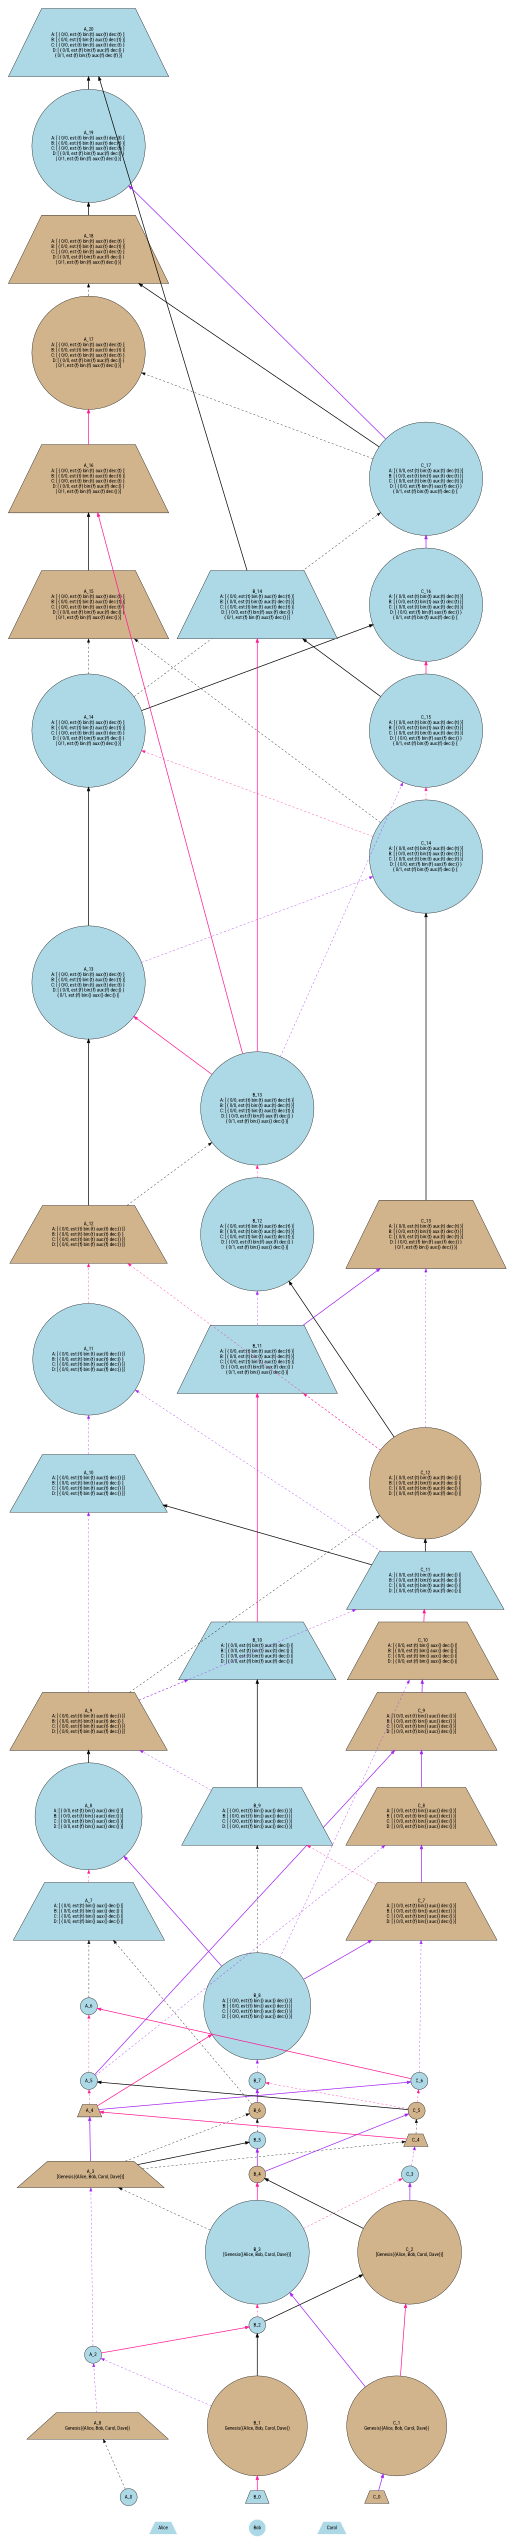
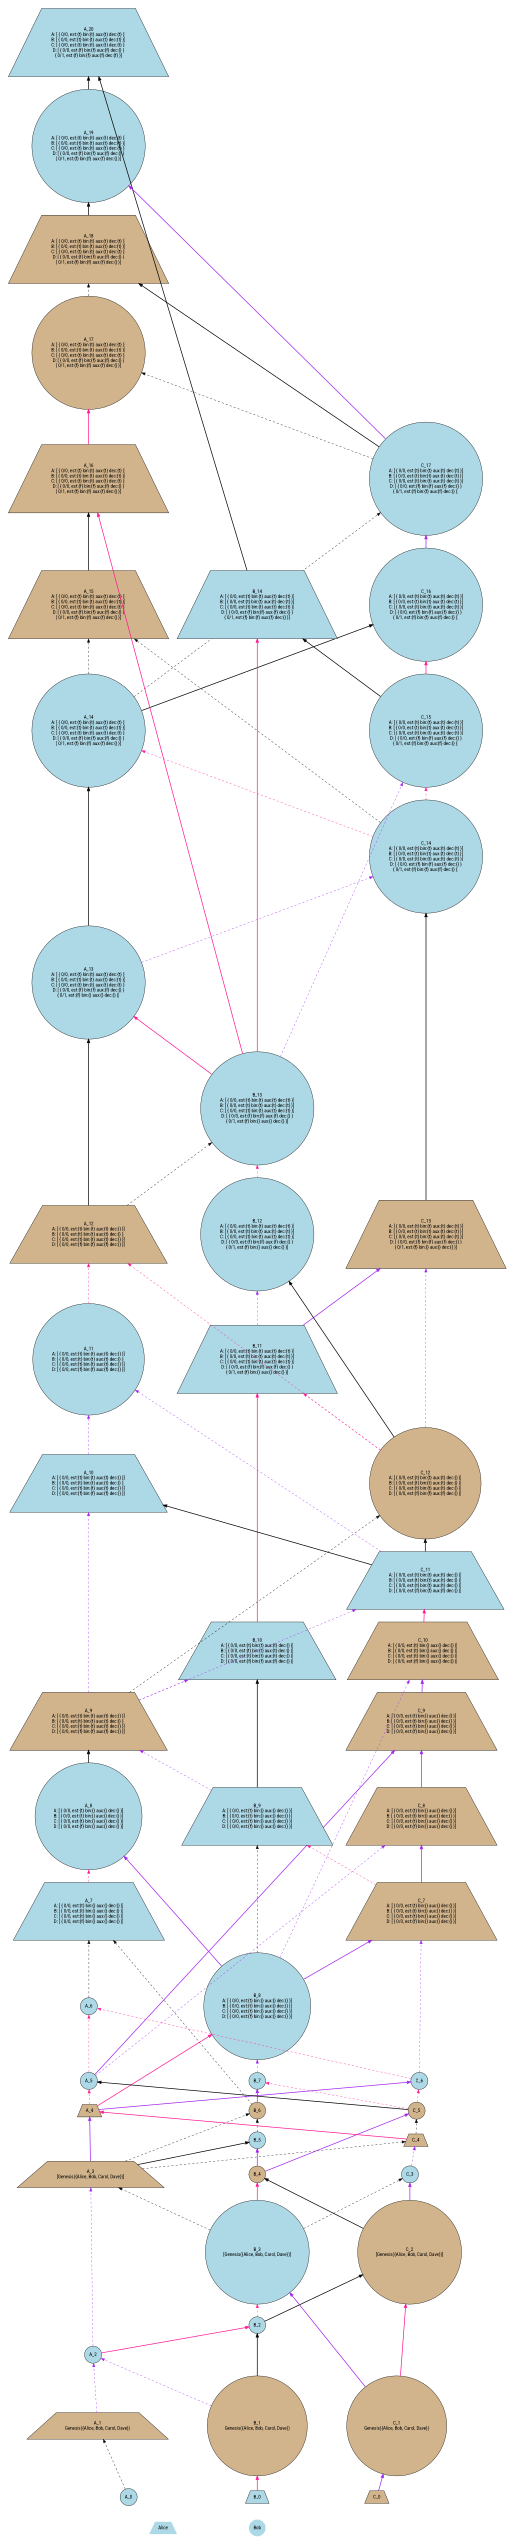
edge "C_6" -> "A_6": style bold -> dashed
edge "B_3 [Genesis({Alice, Bob, Carol, Dave})]" -> "C_3": color deeppink -> black
node "A_8 Genesis({Alice, Bob, Carol, Dave})": label "A_8 Genesis({Alice, Bob, Carol, Dave})" -> "A_1 Genesis({Alice, Bob, Carol, Dave})"
node "Carol": removed
